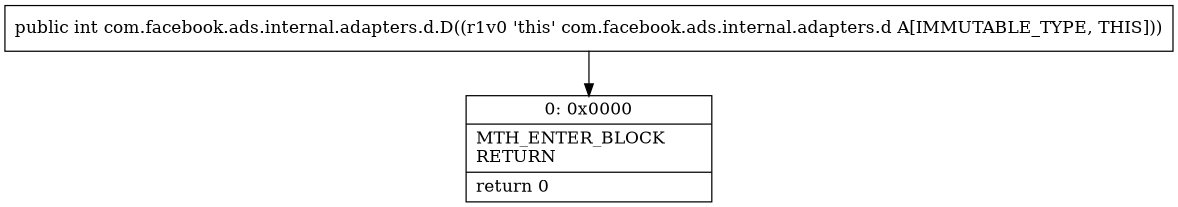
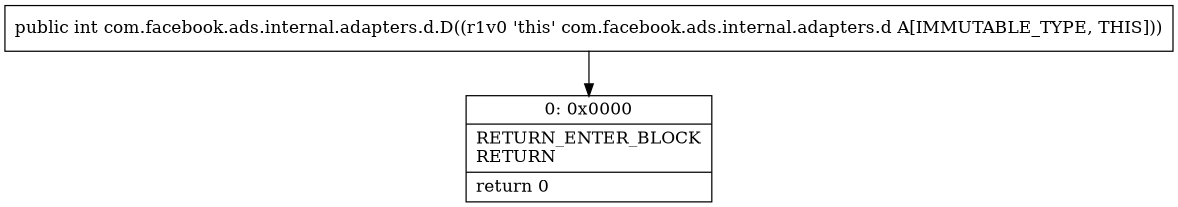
node "0: 0x0000": text "MTH_ENTER_BLOCK" -> "RETURN_ENTER_BLOCK"
